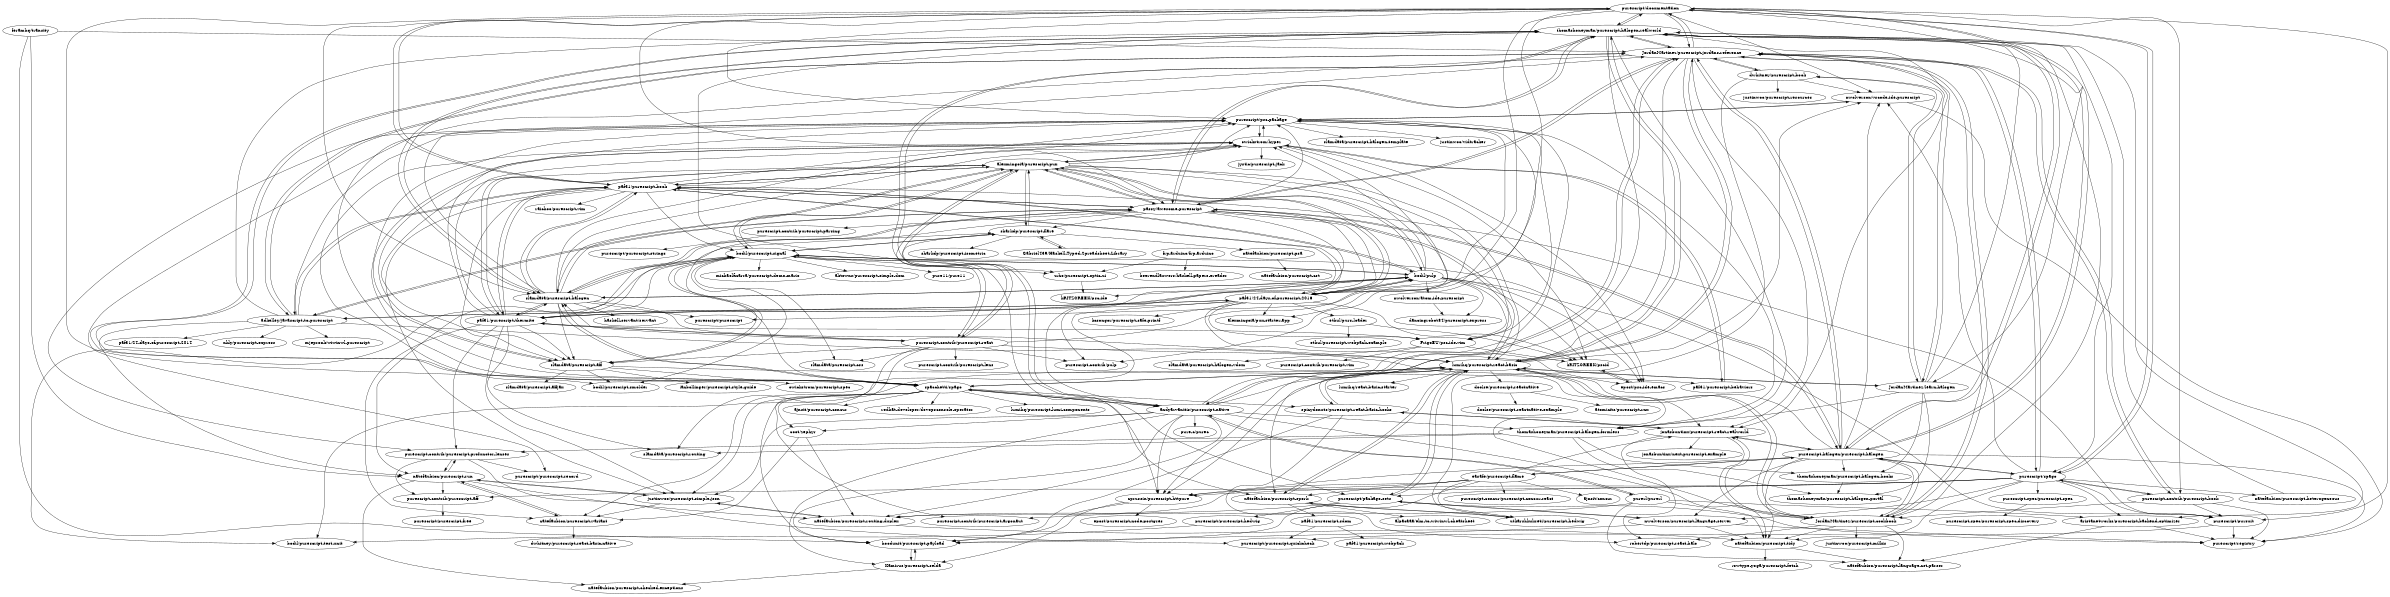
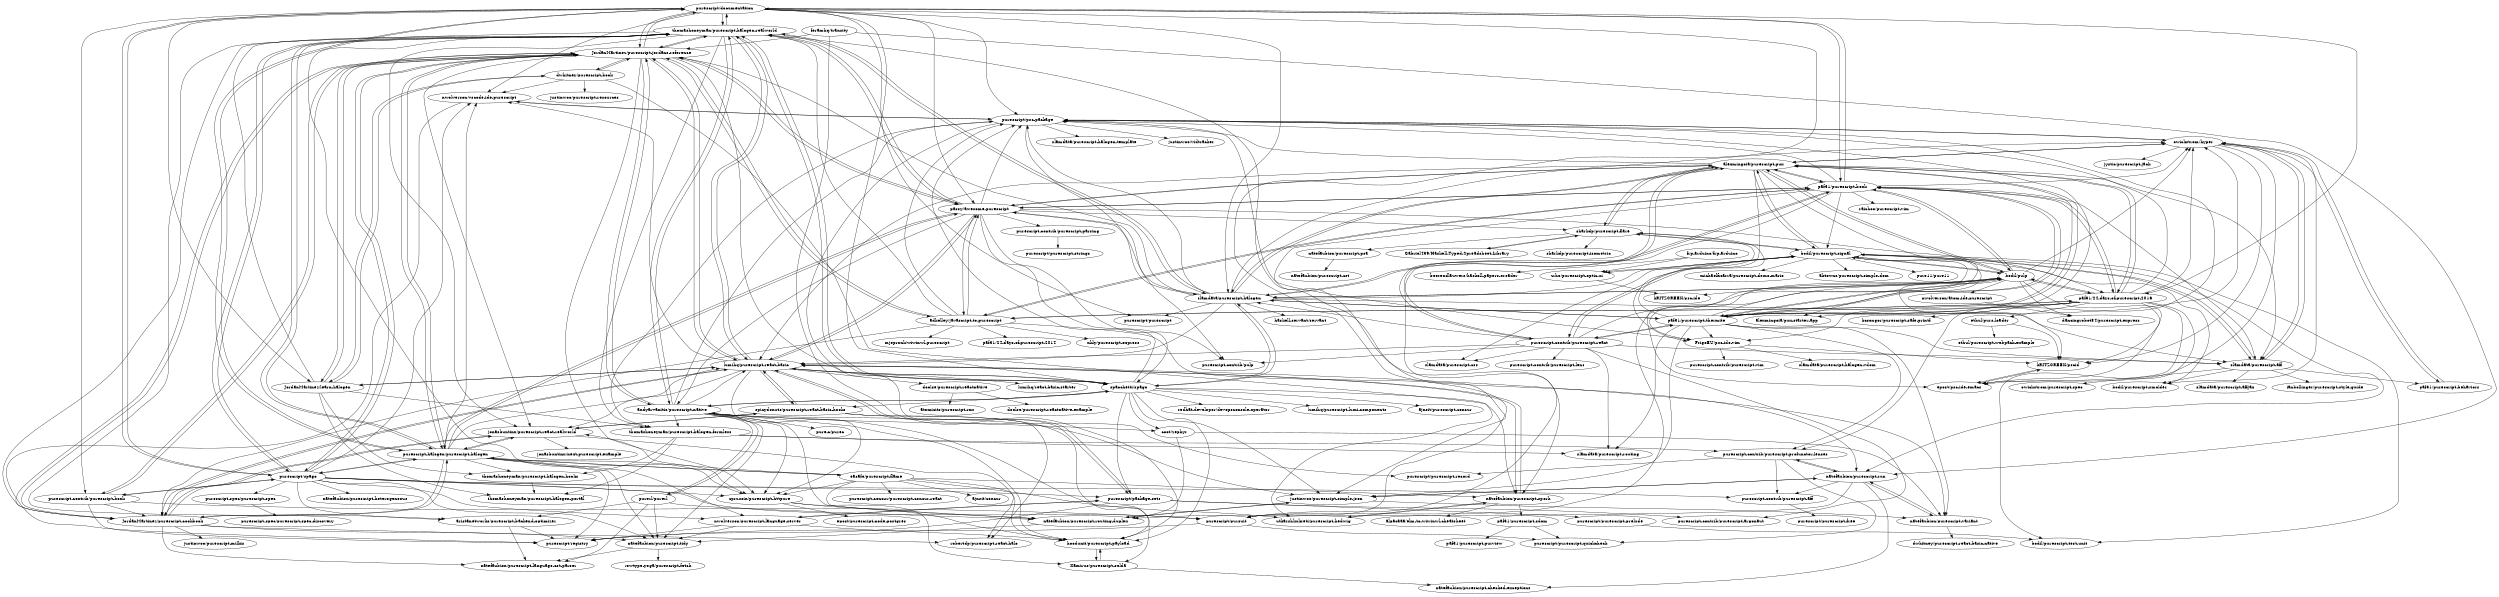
edge "natefaubion/purescript-heterogeneous" -> "thomashoneyman/purescript-halogen-realworld": now "purescript/spago" -> "thomashoneyman/purescript-halogen-realworld"
node "purescript/purescript-hedwig": label "purescript/purescript-hedwig" -> "purescript/purescript-prelude"
node "paf31/purescript-webpack": label "paf31/purescript-webpack" -> "paf31/purescript-purview"
